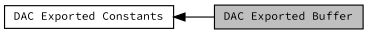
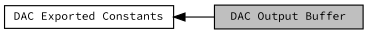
node "DAC Exported Buffer": label "DAC Exported Buffer" -> "DAC Output Buffer"
